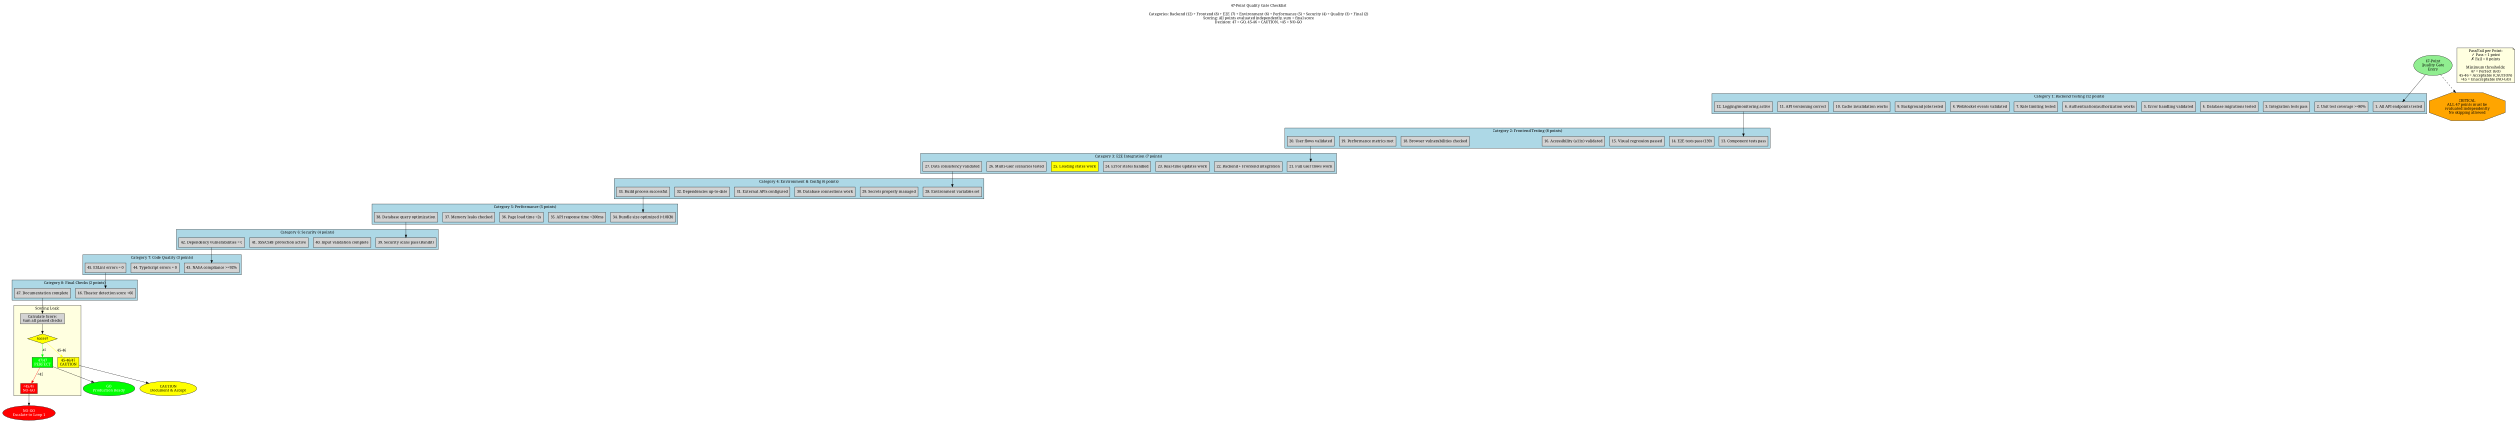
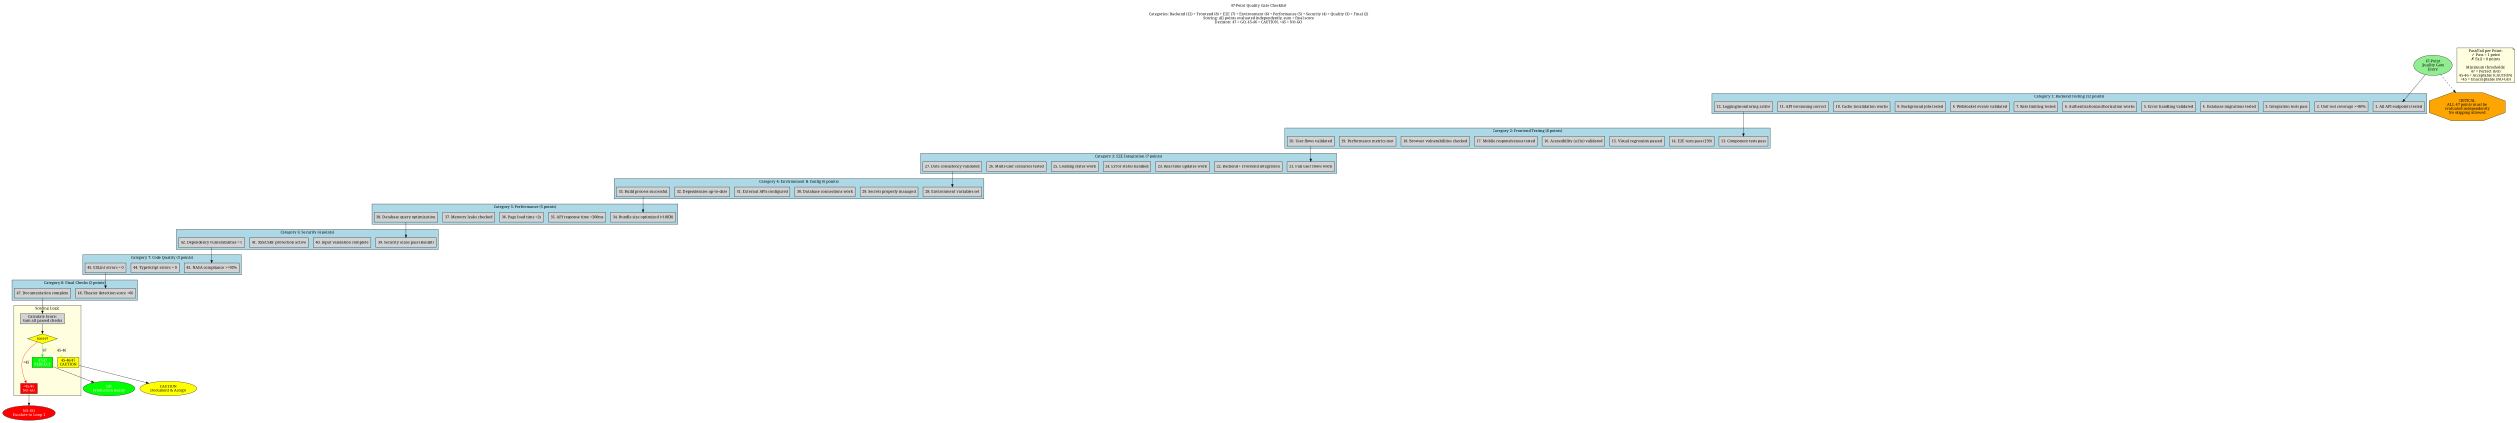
node "17. Mobile responsiveness tested": added
node "25. Loading states work": fillcolor yellow -> lightgrey
edge "Score?" -> "47/47 PERFECT": label "47" -> "67"
edge "47/47 PERFECT" -> "<45/47 NO-GO": now "Score?" -> "<45/47 NO-GO"
